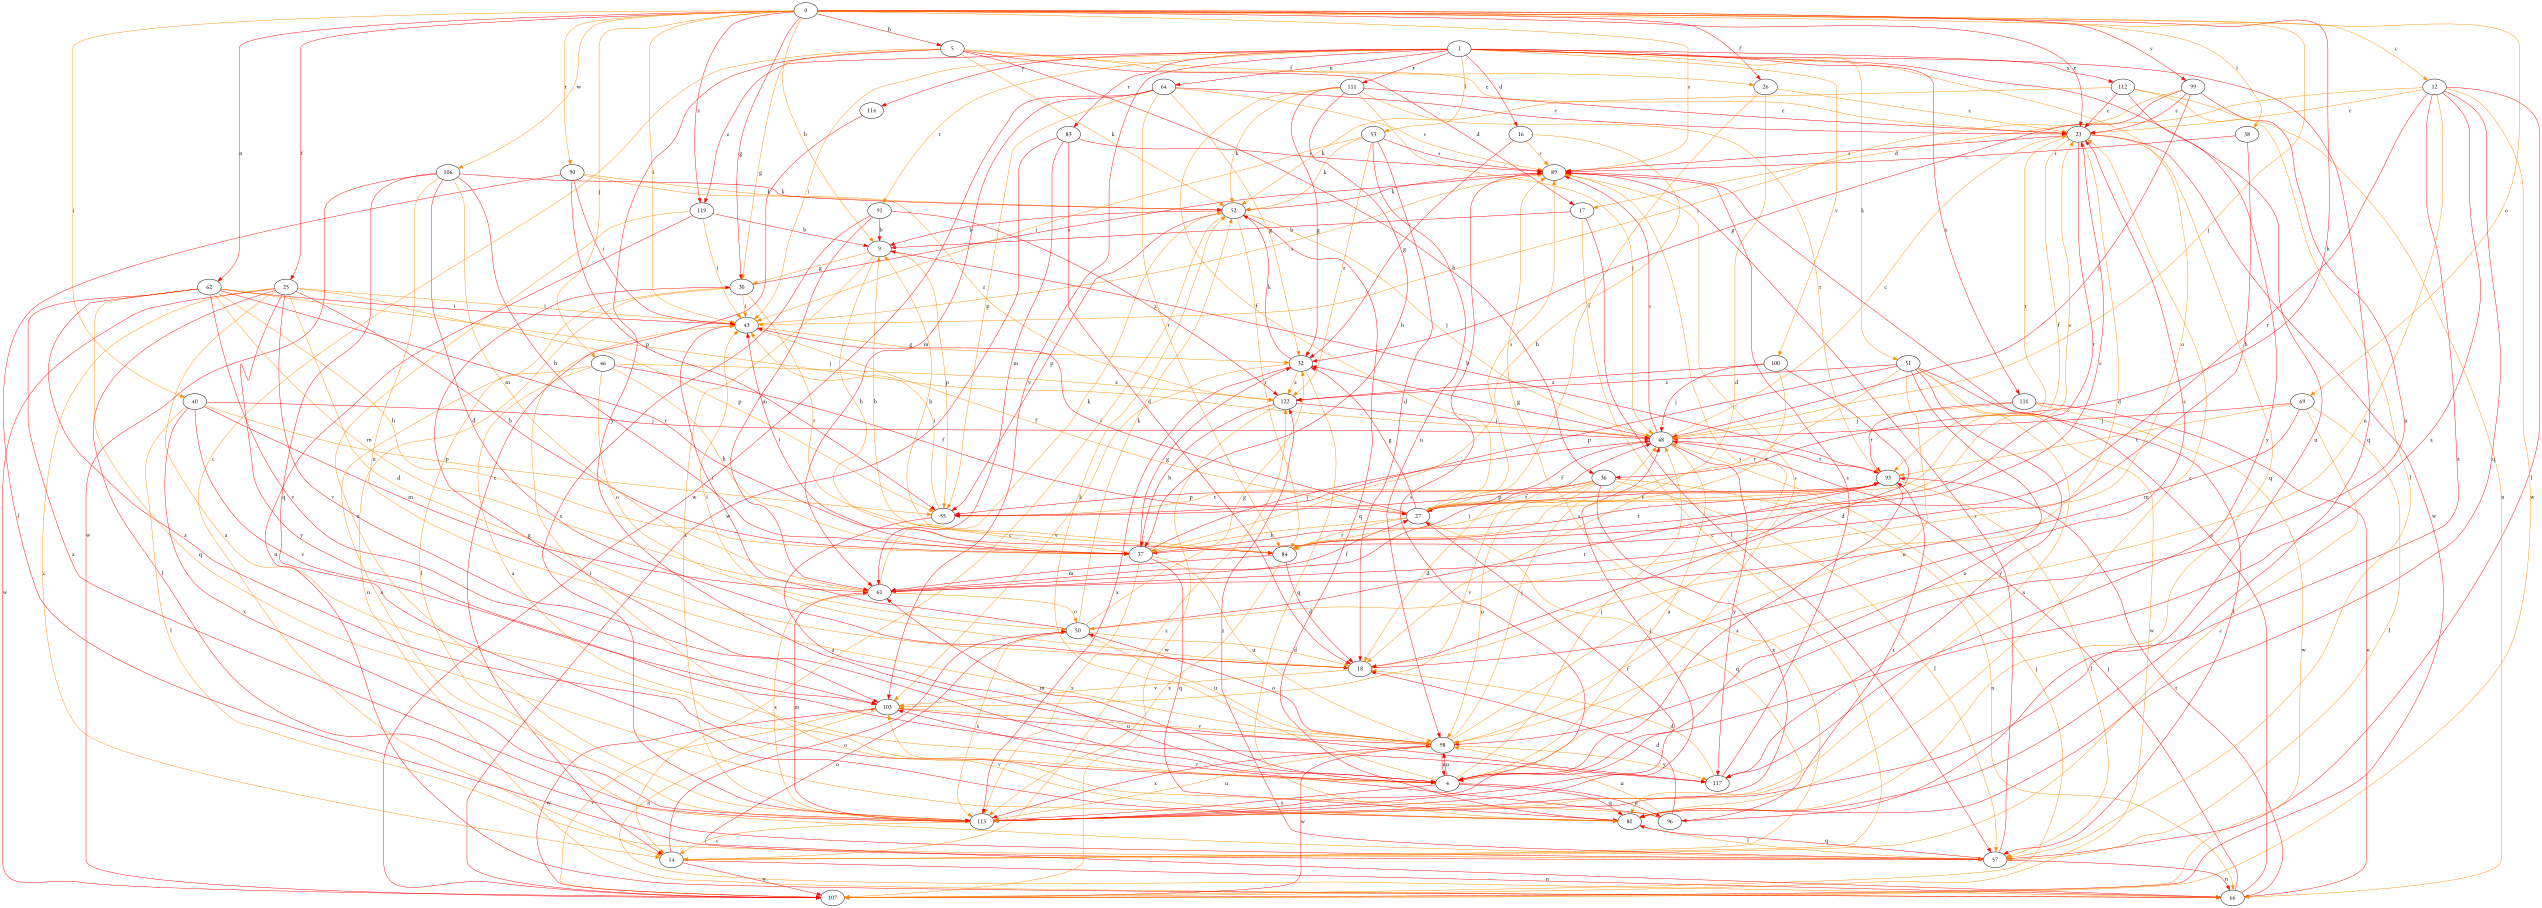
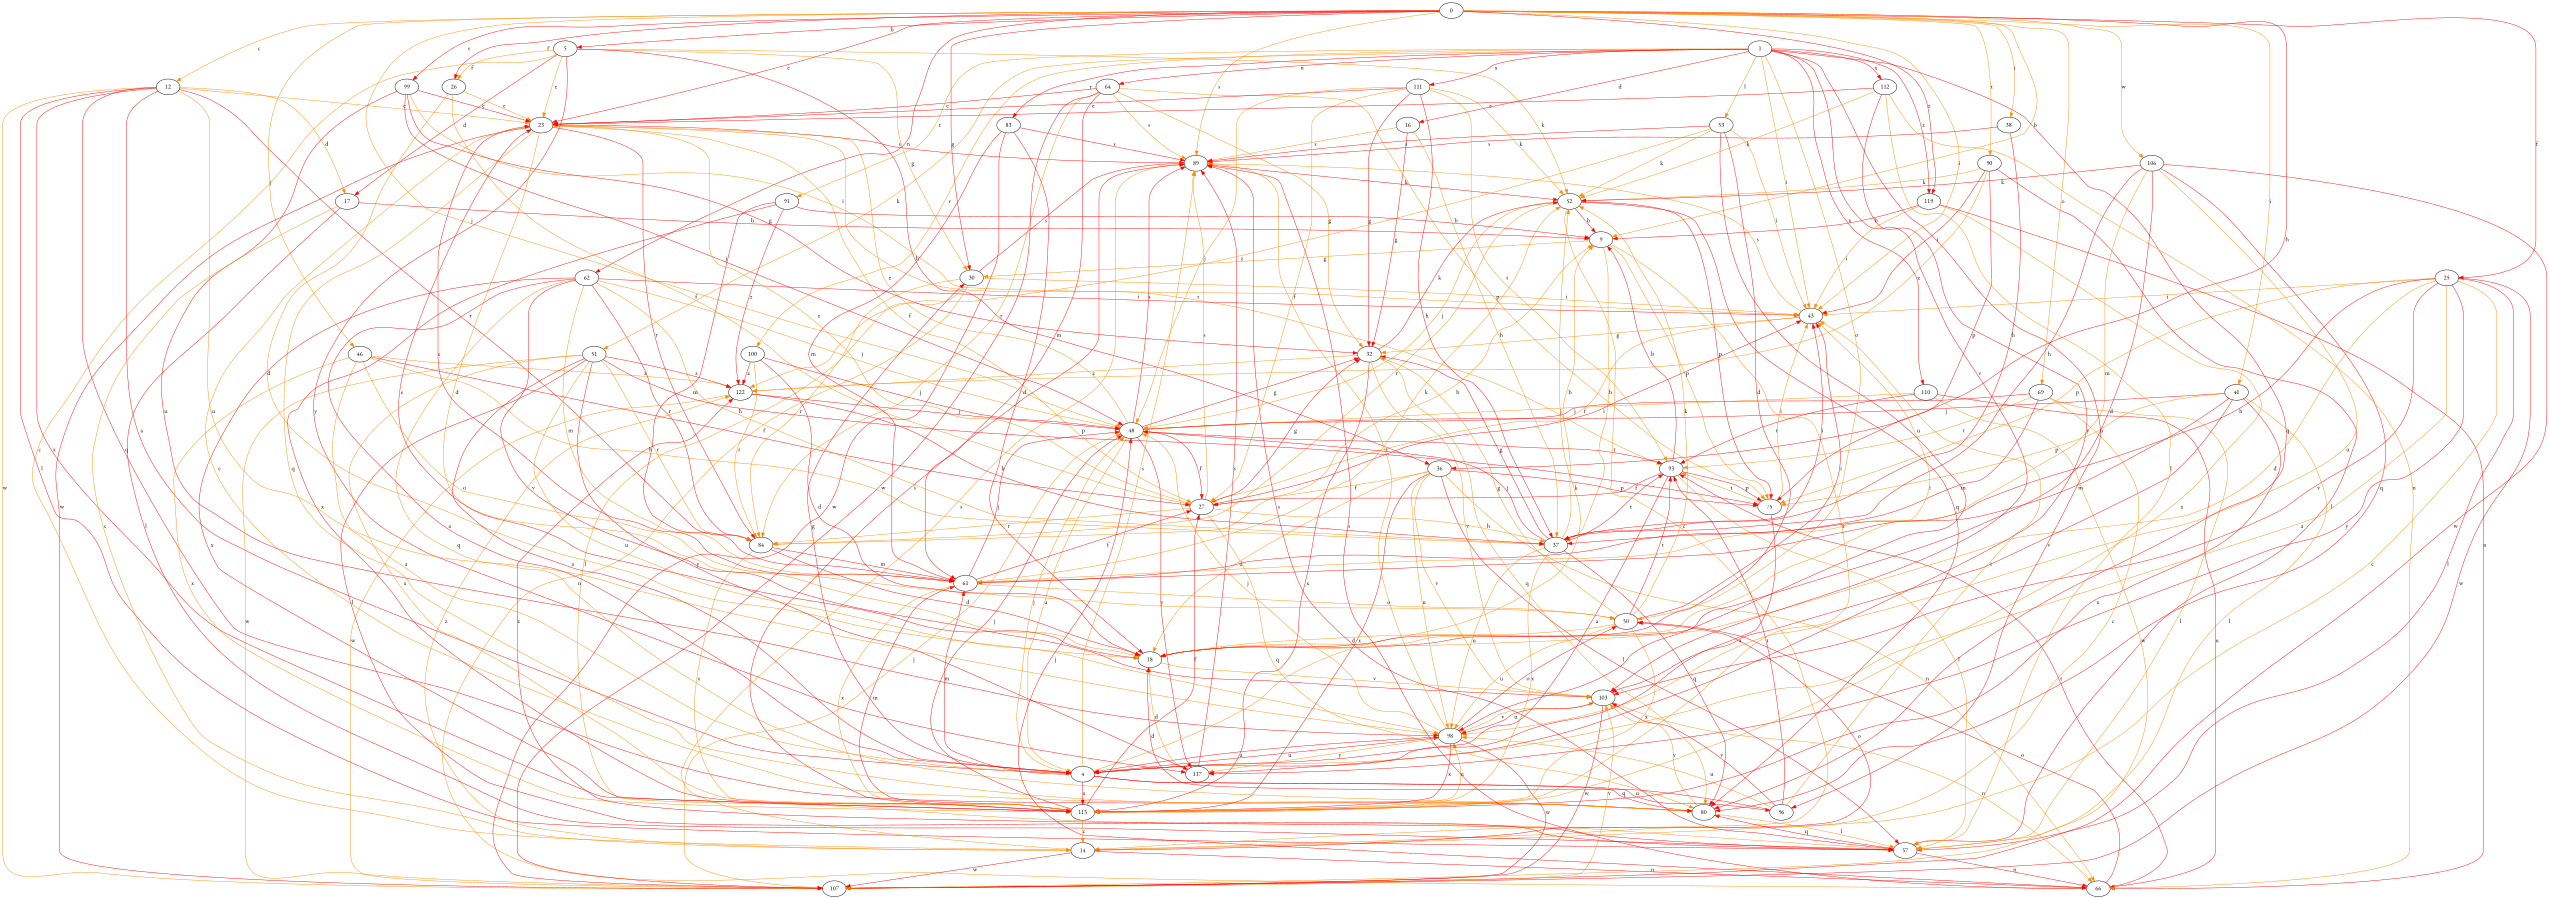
node "114": removed
node "55": label "55" -> "75"
edge "36" -> "57": color darkorange -> red
